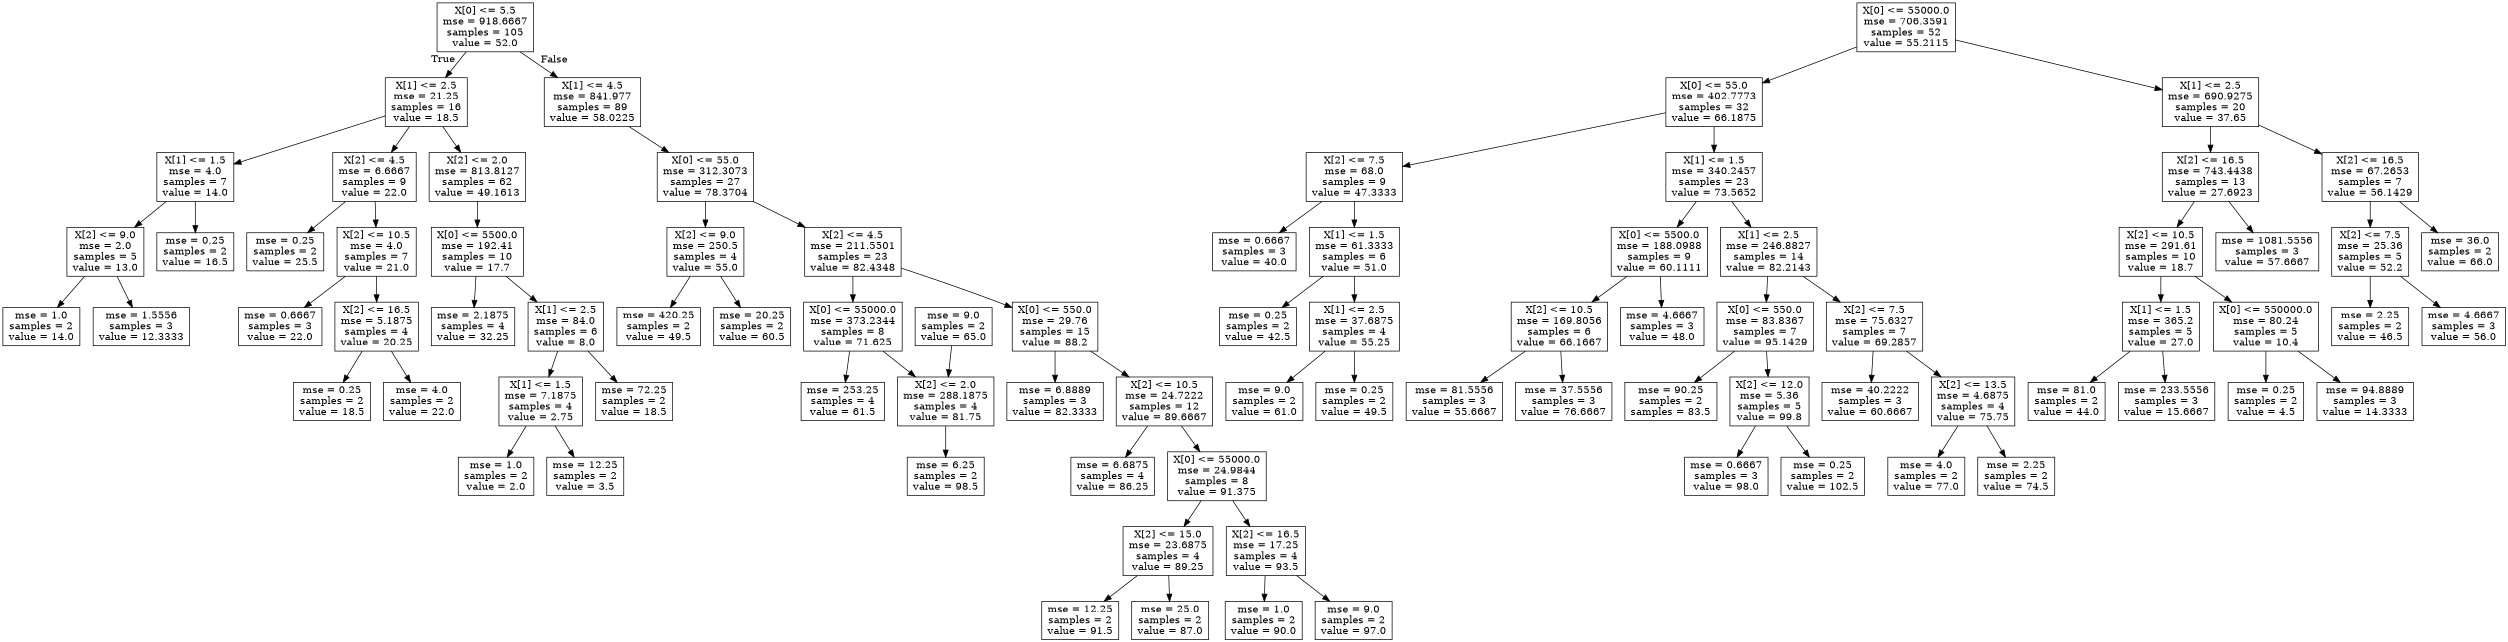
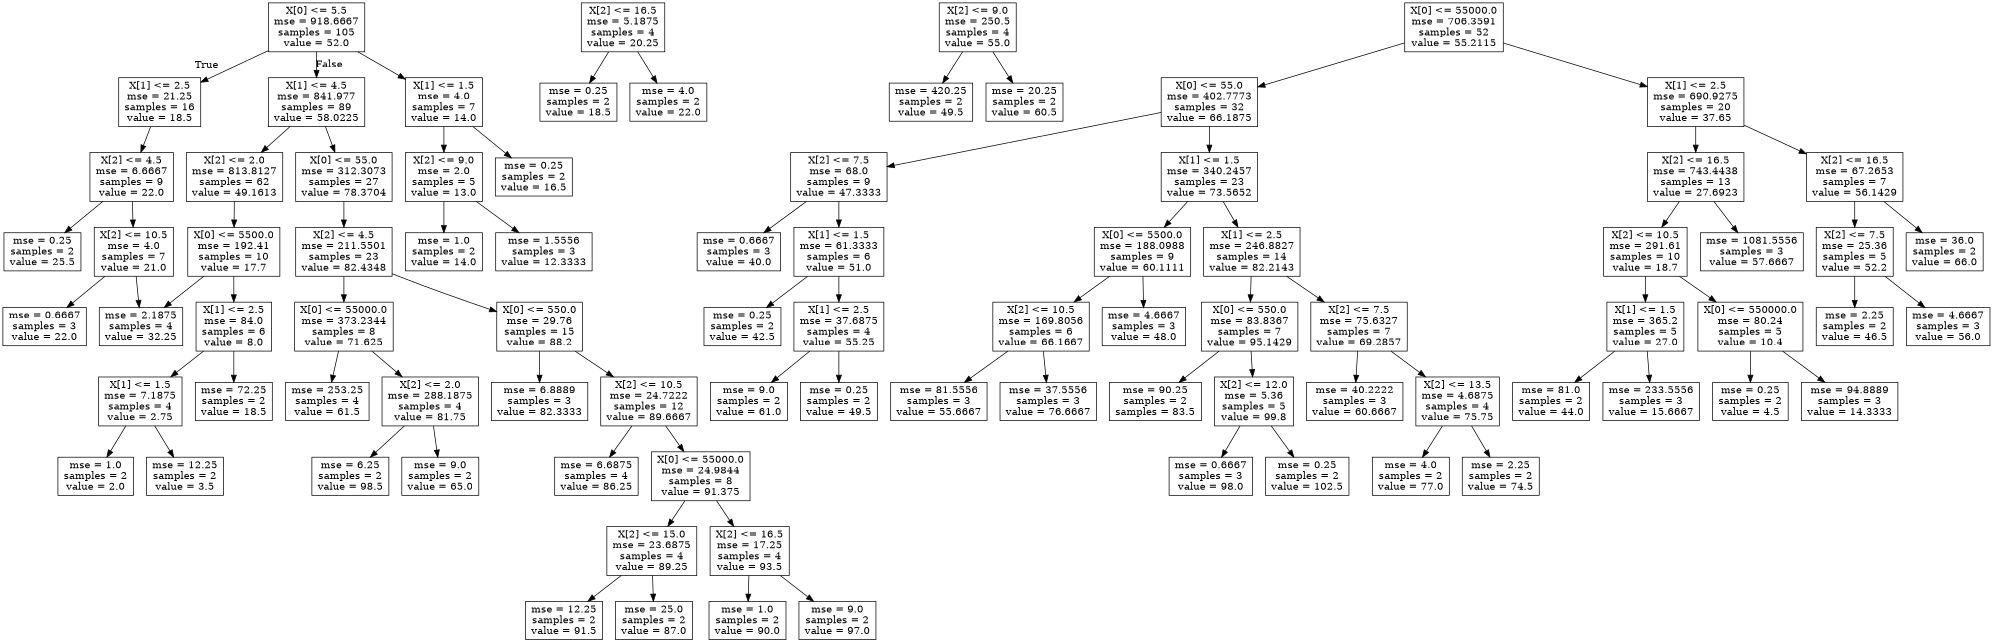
edge "X[1] <= 2.5 mse = 21.25 samples = 16 value = 18.5" -> "X[2] <= 2.0 mse = 813.8127 samples = 62 value = 49.1613": now "X[1] <= 4.5 mse = 841.977 samples = 89 value = 58.0225" -> "X[2] <= 2.0 mse = 813.8127 samples = 62 value = 49.1613"
edge "X[1] <= 2.5 mse = 21.25 samples = 16 value = 18.5" -> "X[1] <= 1.5 mse = 4.0 samples = 7 value = 14.0": now "X[0] <= 5.5 mse = 918.6667 samples = 105 value = 52.0" -> "X[1] <= 1.5 mse = 4.0 samples = 7 value = 14.0"
edge "X[0] <= 55.0 mse = 312.3073 samples = 27 value = 78.3704" -> "X[2] <= 9.0 mse = 250.5 samples = 4 value = 55.0": removed
edge "X[2] <= 10.5 mse = 4.0 samples = 7 value = 21.0" -> "X[2] <= 16.5 mse = 5.1875 samples = 4 value = 20.25": now "X[2] <= 10.5 mse = 4.0 samples = 7 value = 21.0" -> "mse = 2.1875 samples = 4 value = 32.25"
edge "mse = 9.0 samples = 2 value = 65.0" -> "X[2] <= 2.0 mse = 288.1875 samples = 4 value = 81.75": reversed
